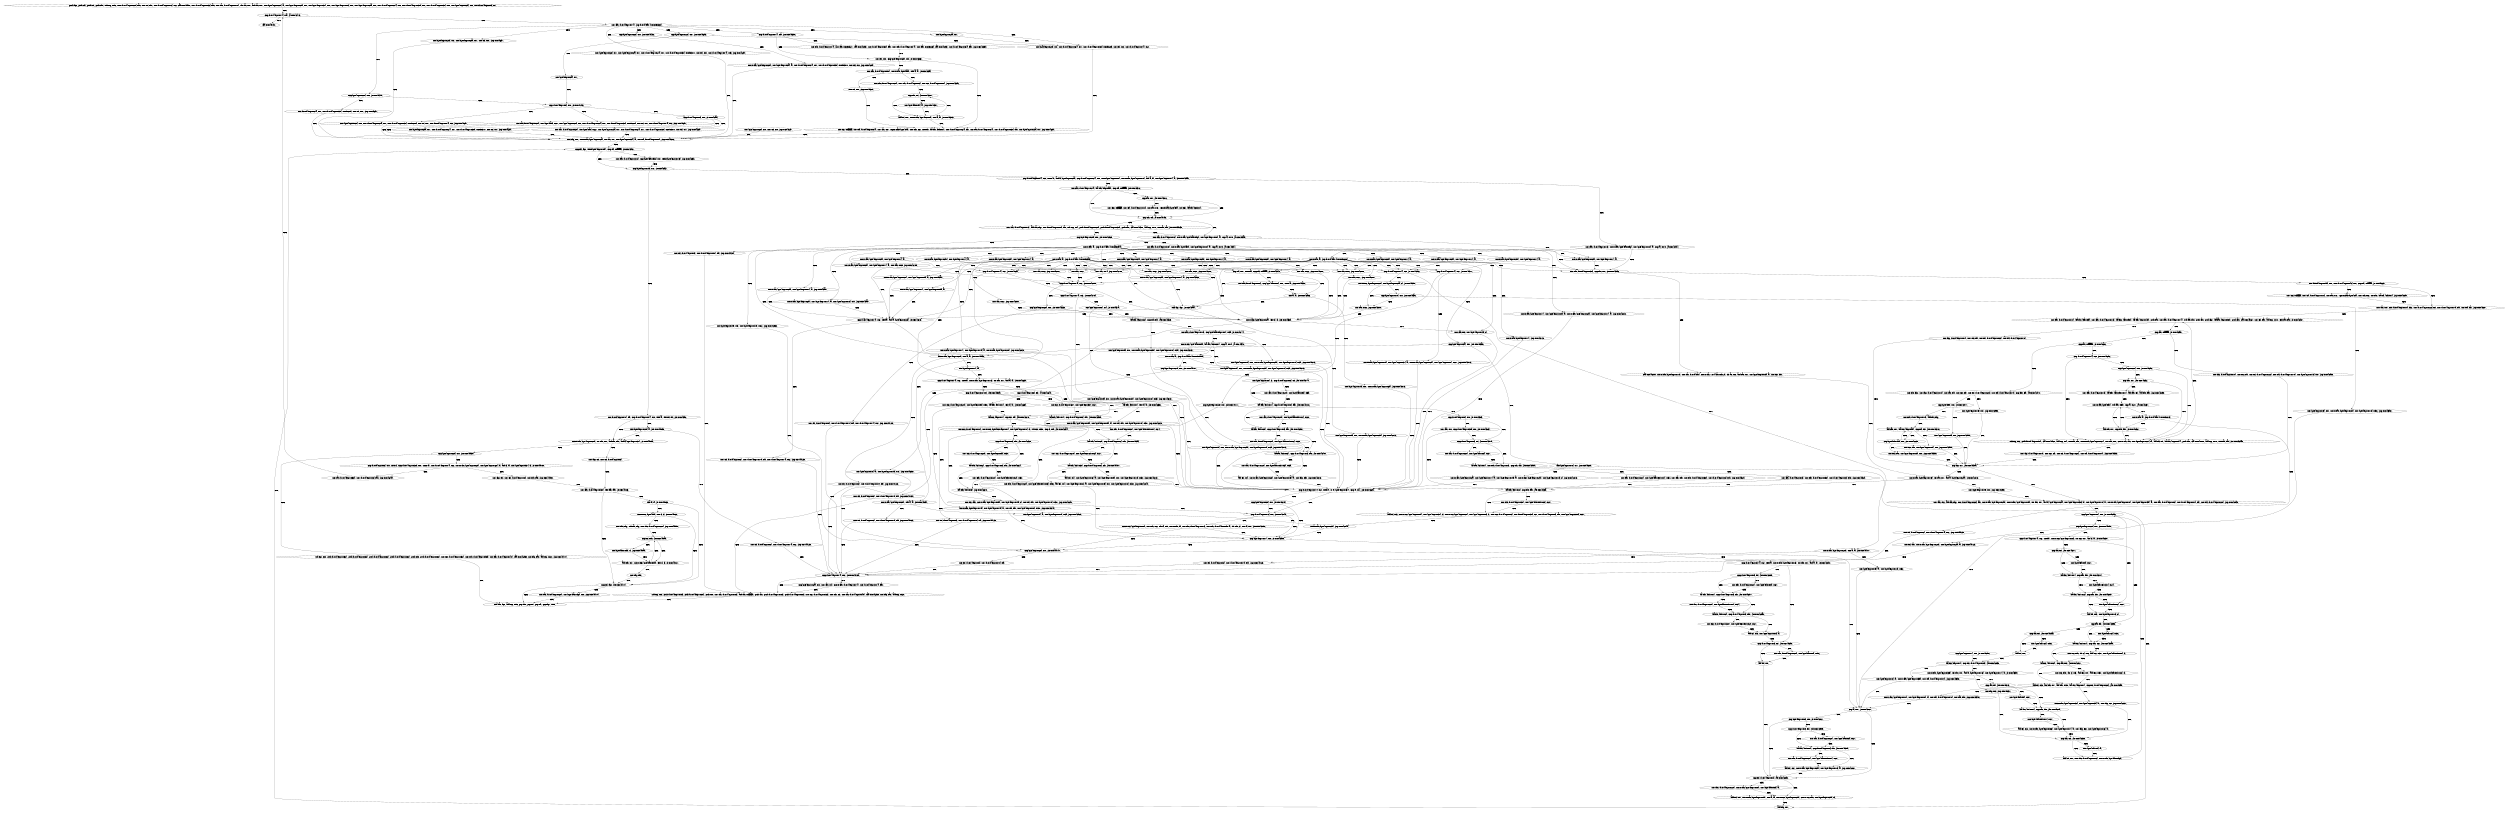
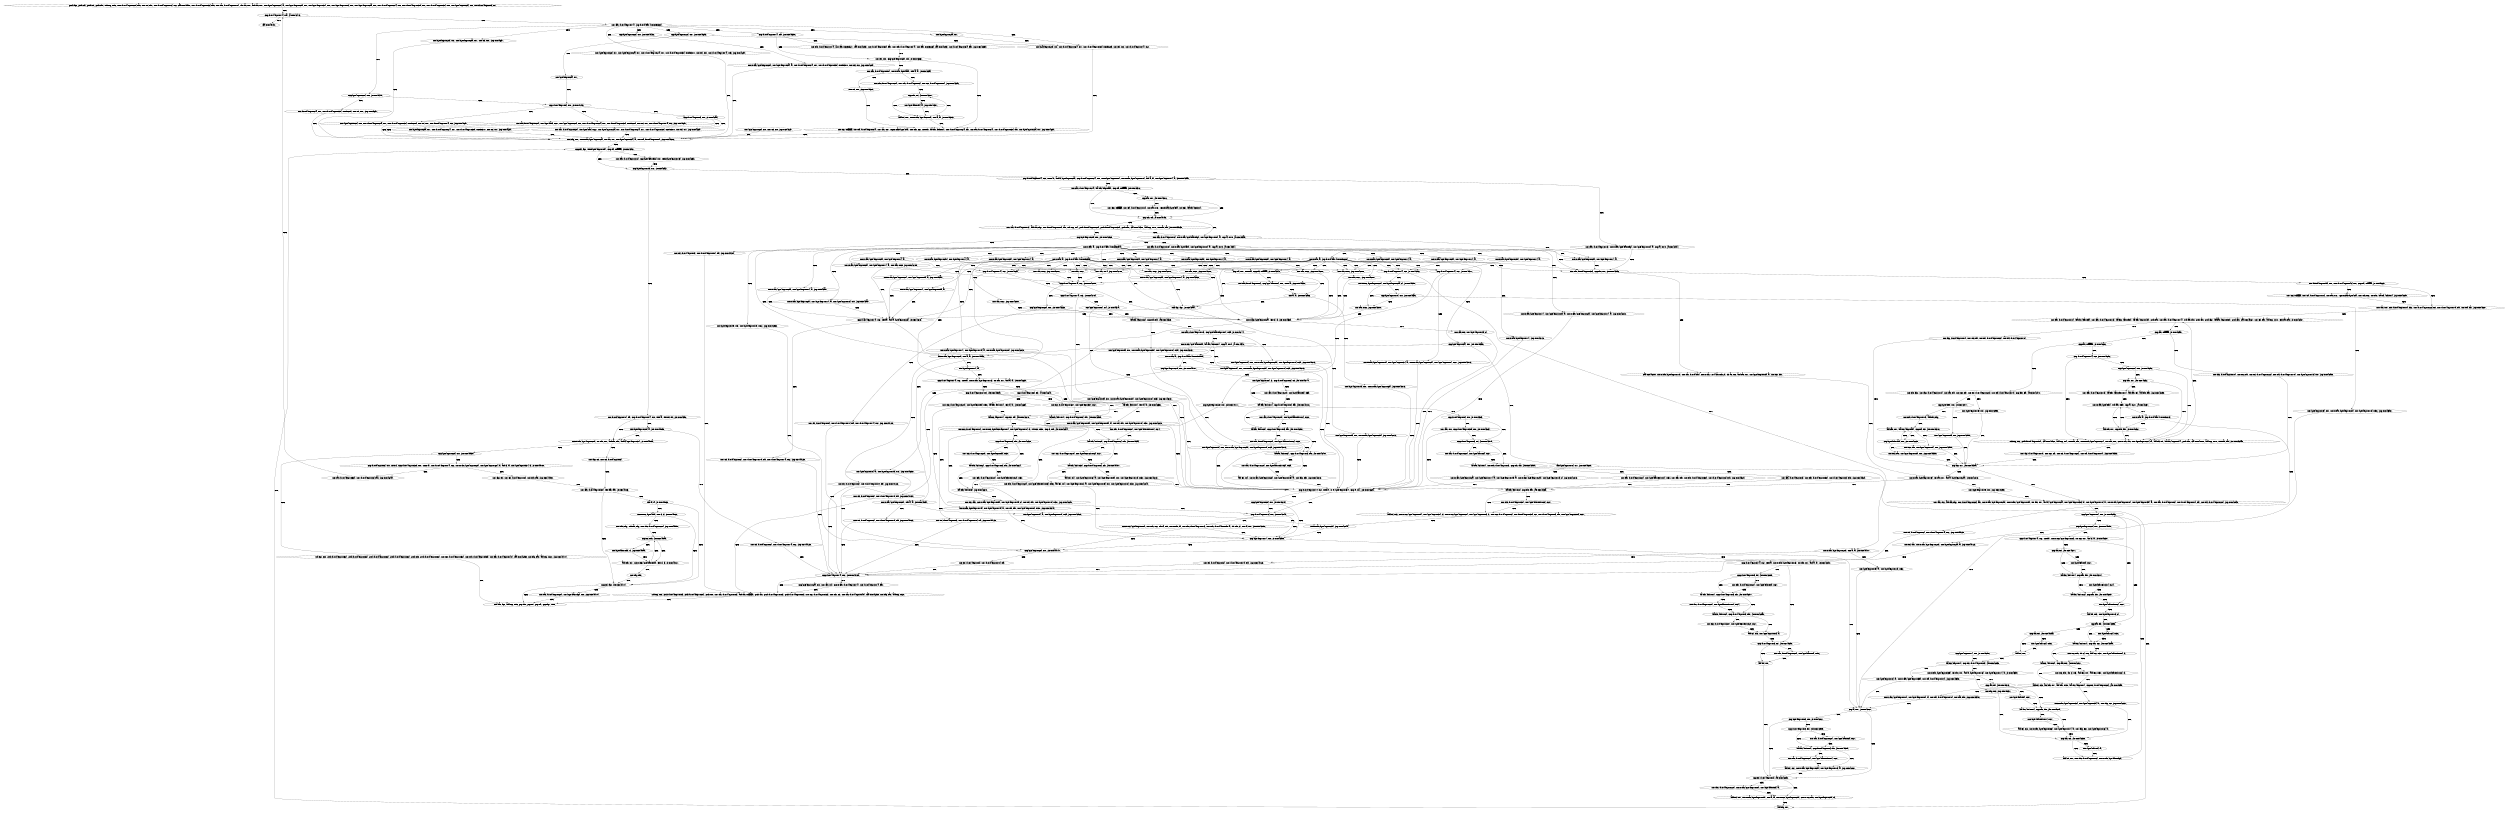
edge "'movzx eax, al', 'jmp dword [eax*4+0x8050620]'," -> "'mov eax, ecx', 'mov byte [esp+0x15], cl',": now "'movzx eax, al', 'jmp dword [eax*4+0x8050620]'," -> "'mov eax, 0x66', 'jmp 0x804c800',"
edge "'lea ebx, [esi+0x1]', 'cmp eax, ebx', 'jbe 0x804ce7d'," -> "'mov byte [edi+esi+0x1], 0x24',": removed, label "CFG"
edge "'lea ebx, [esi+0x2]', 'cmp eax, ebx', 'jbe 0x804ce89'," -> "'add esi, 0x3', 'mov byte [esp+0x16], cl',": removed, label "CFG"
